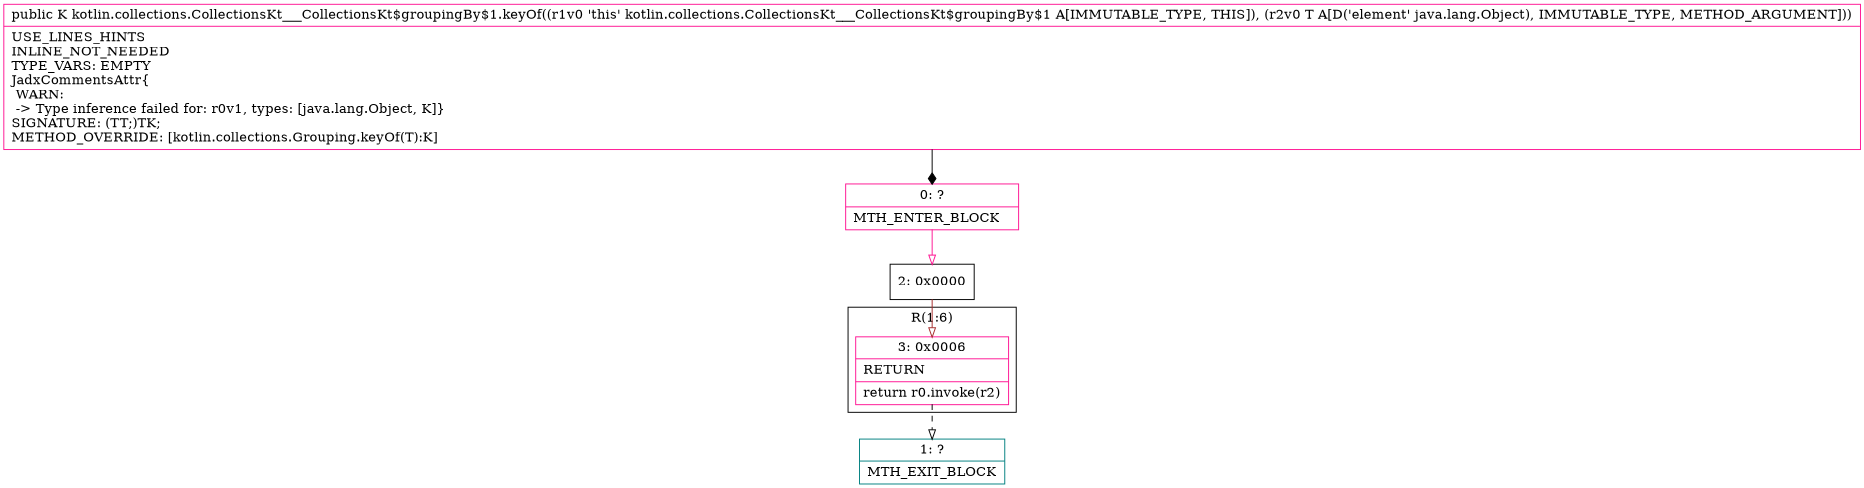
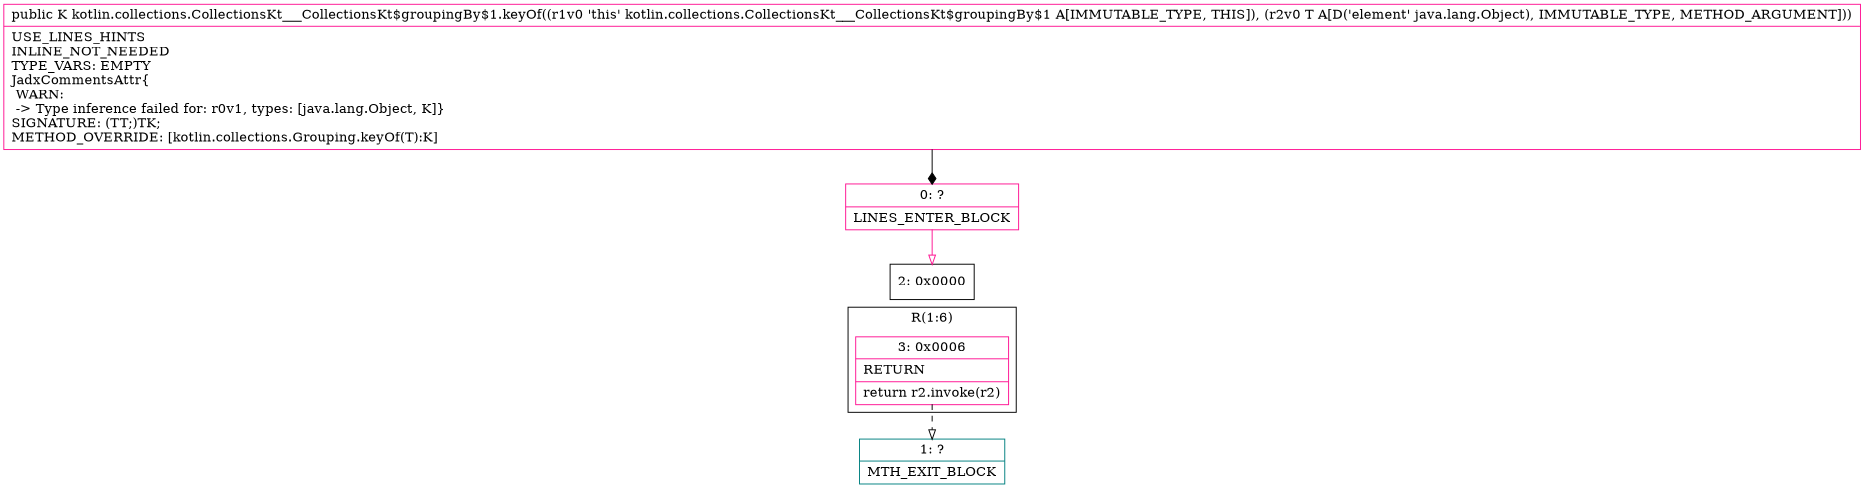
node "0: ?": text "MTH_ENTER_BLOCK" -> "LINES_ENTER_BLOCK"
edge "2: 0x0000" -> "3: 0x0006": removed
node "3: 0x0006": text "return r0.invoke(r2)" -> "return r2.invoke(r2)"
